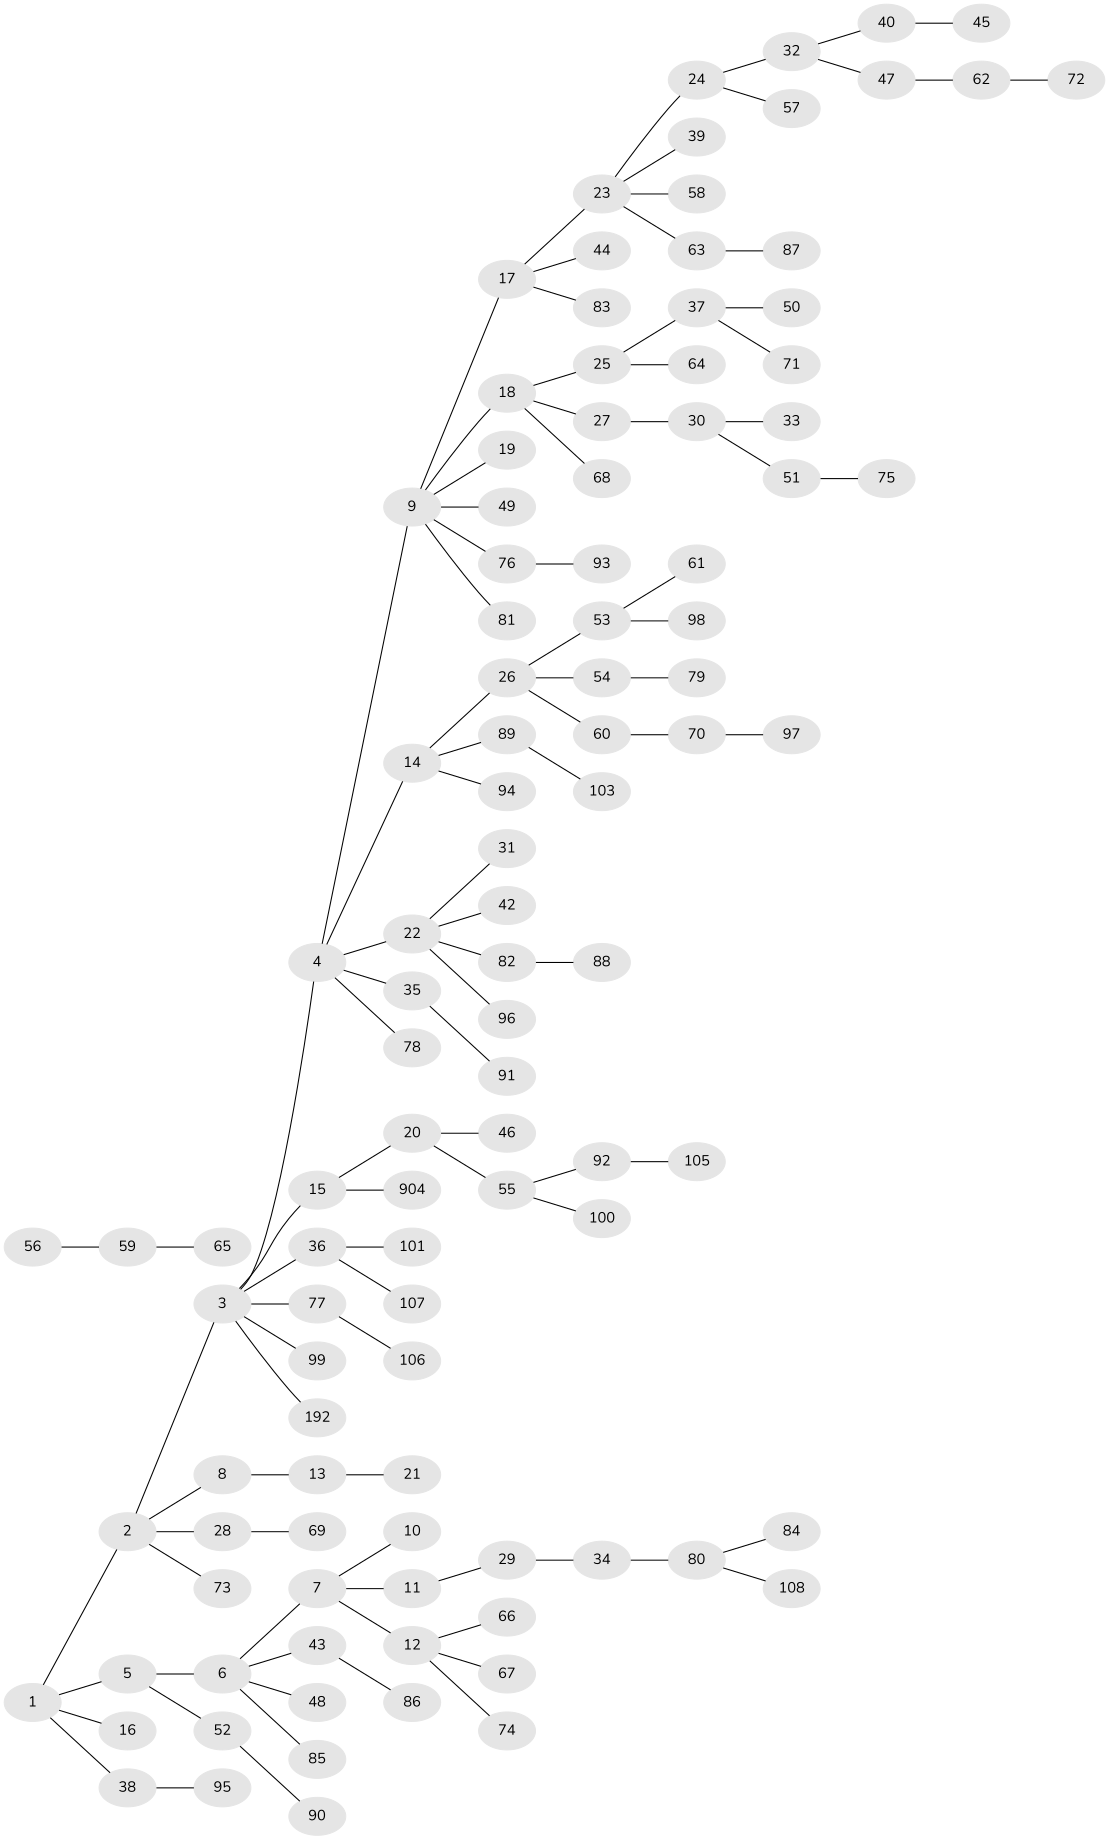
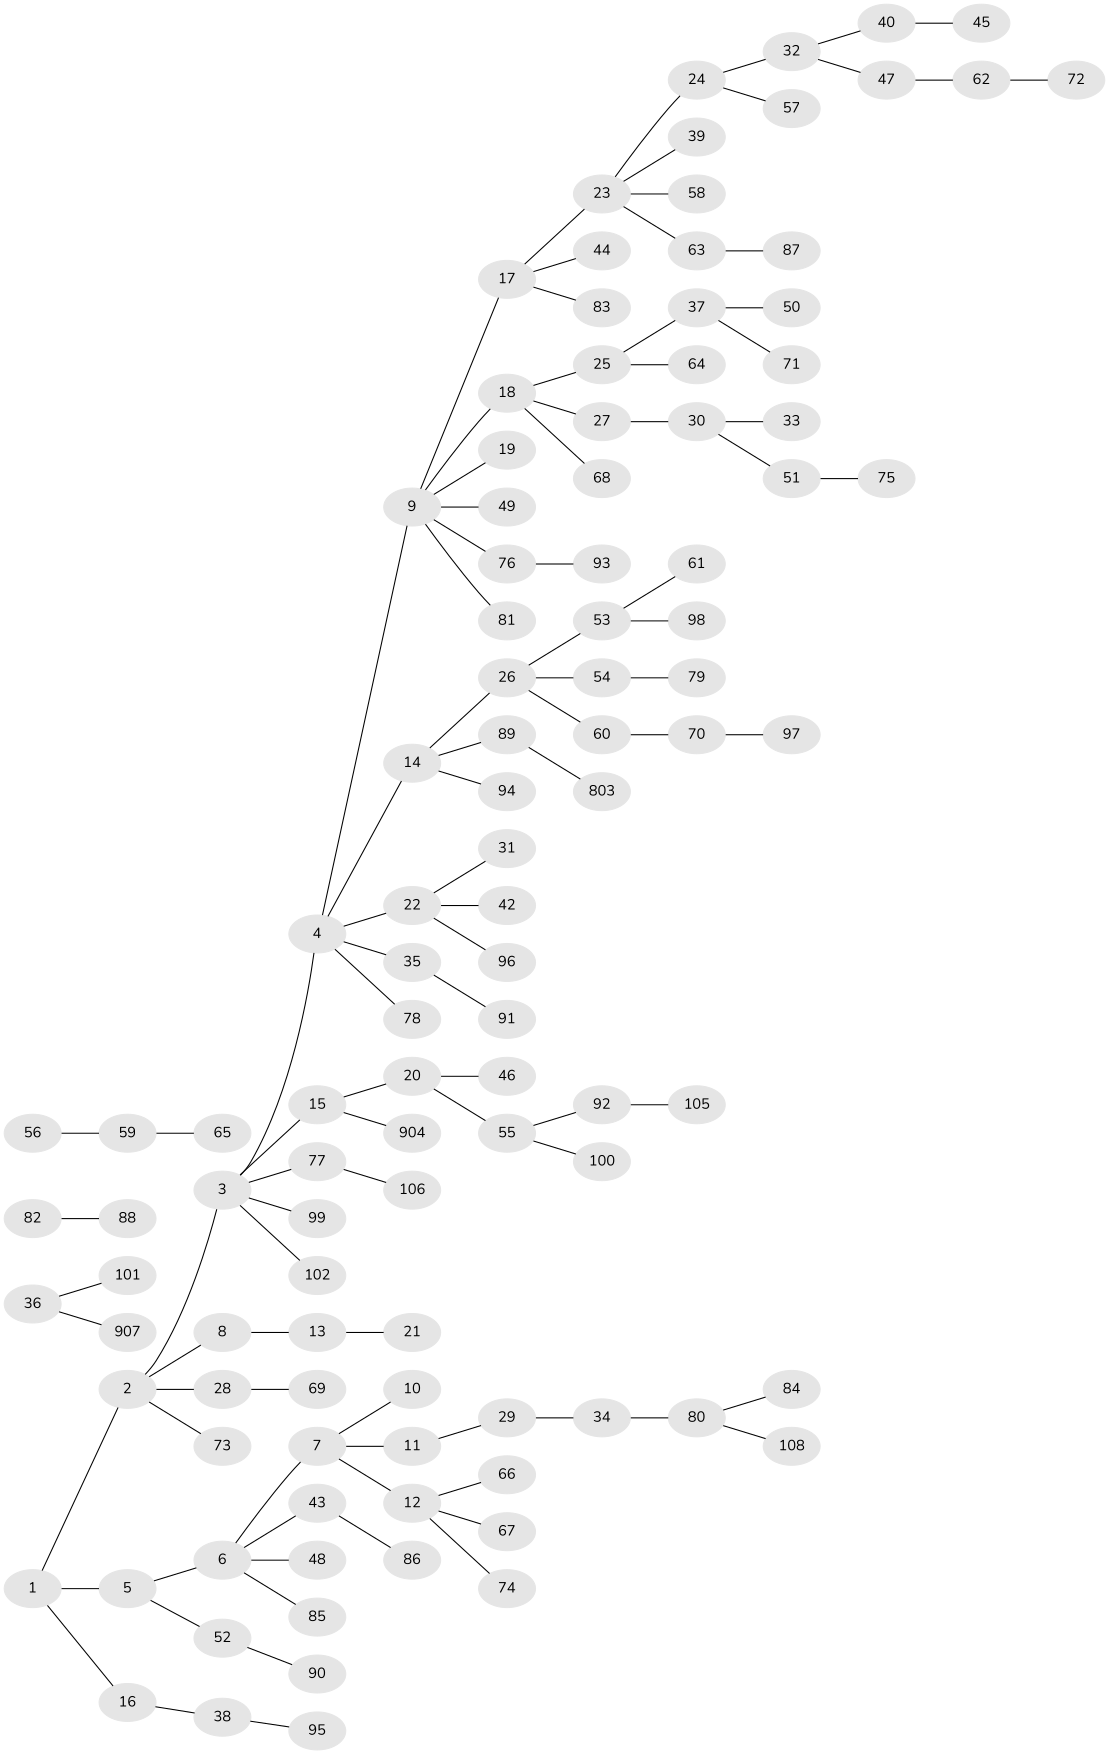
node "103": label "103" -> "803"
edge "22" -- "82": removed
edge "36" -- "3": removed
node "107": label "107" -> "907"
node "192": label "192" -> "102"
edge "1" -- "38": now "16" -- "38"
